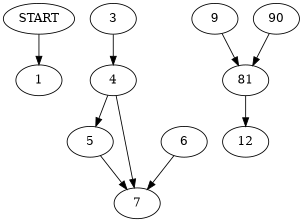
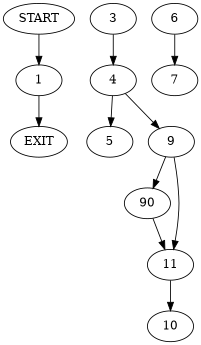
node "81": label "81" -> "11"
edge "4" -> "7": now "4" -> "9"
node "EXIT": added
node "12": label "12" -> "10"
edge "5" -> "7": removed
edge "9" -> "90": added
